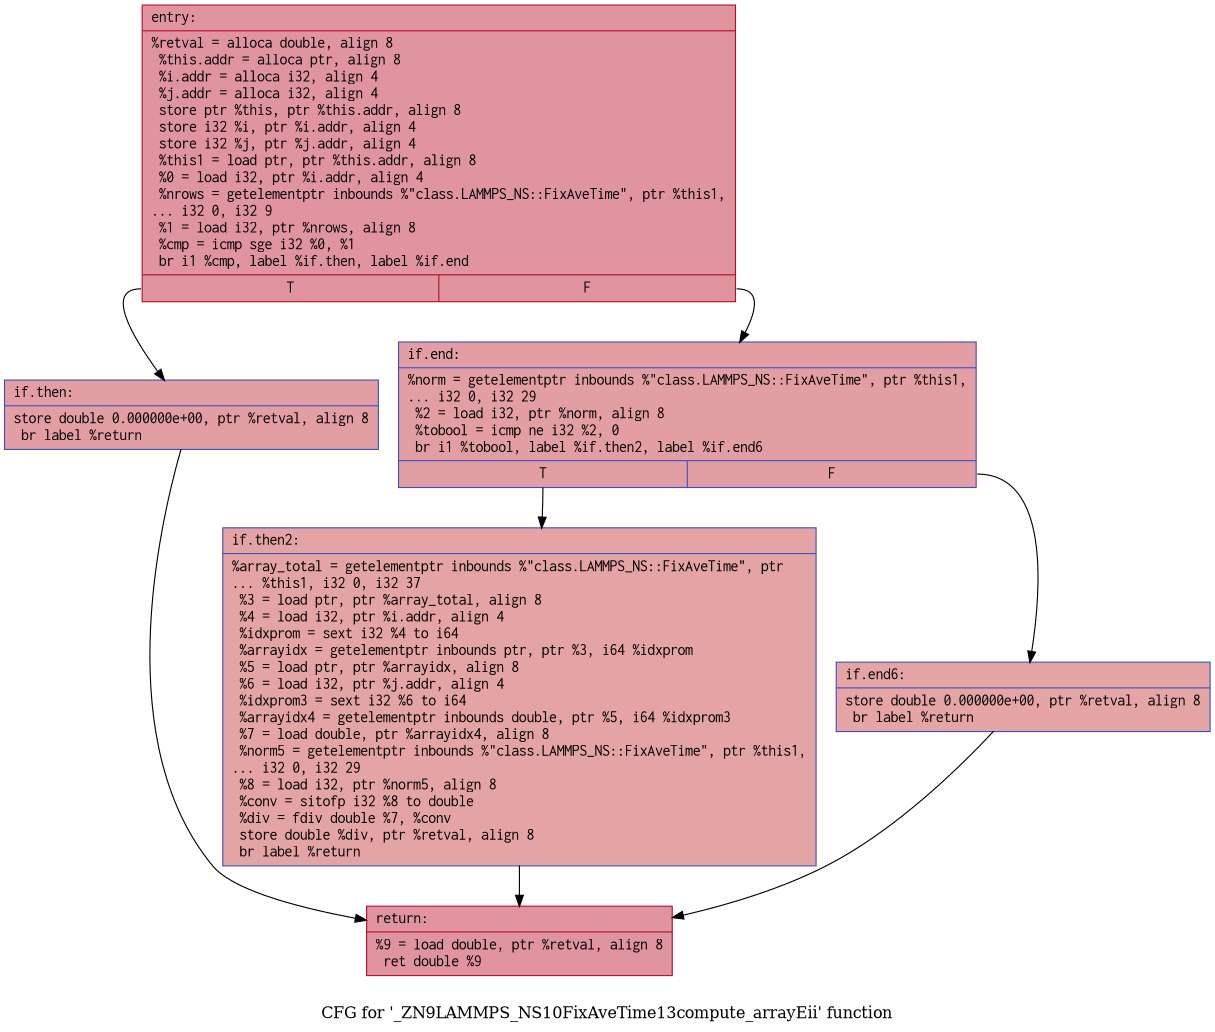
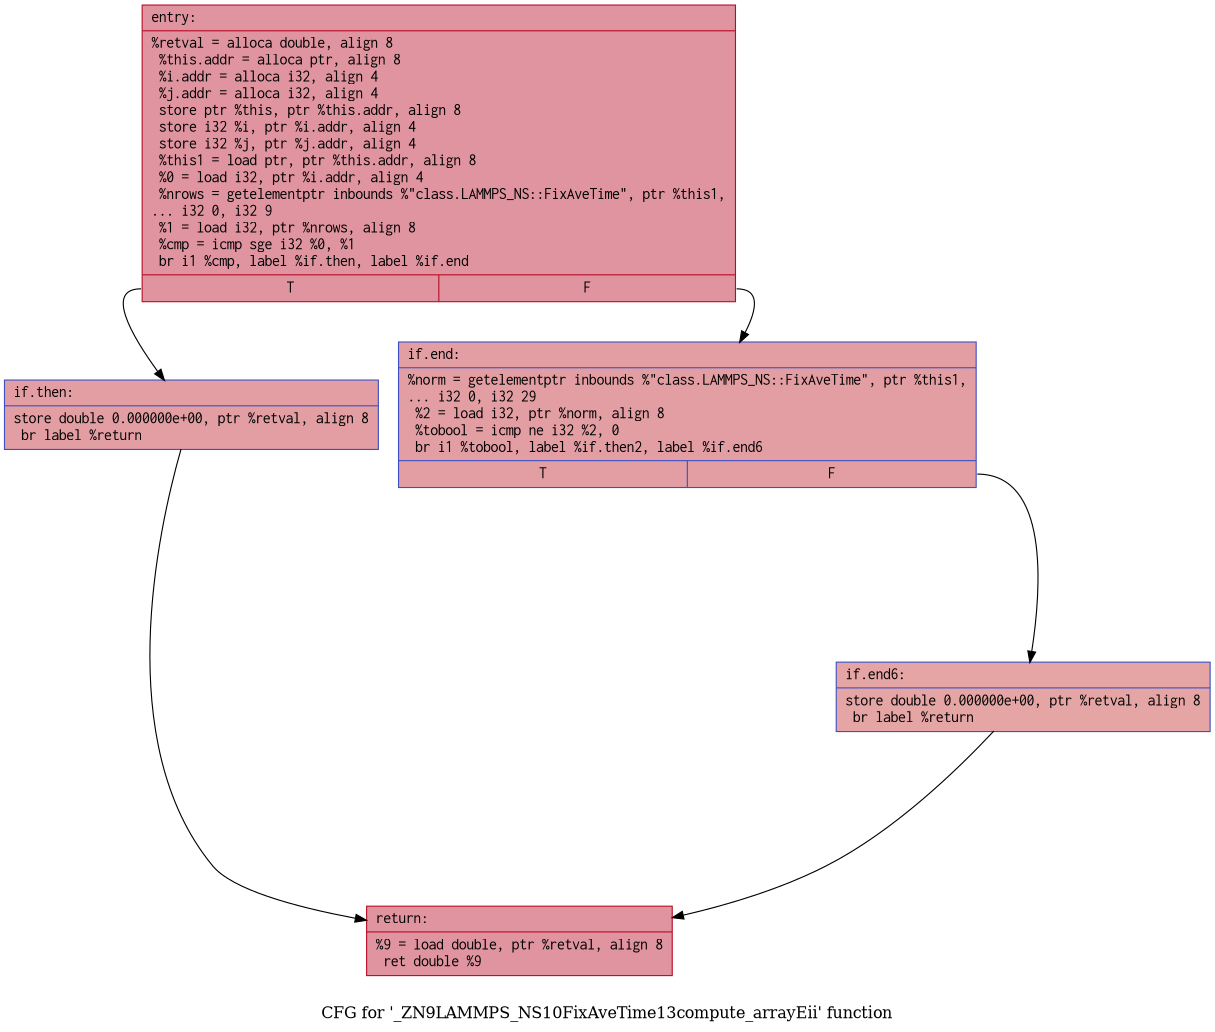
node "if.then2:": removed
